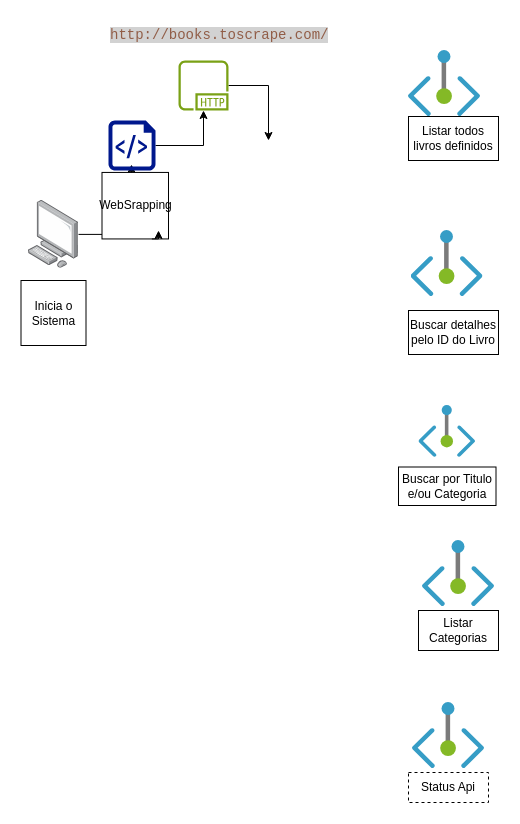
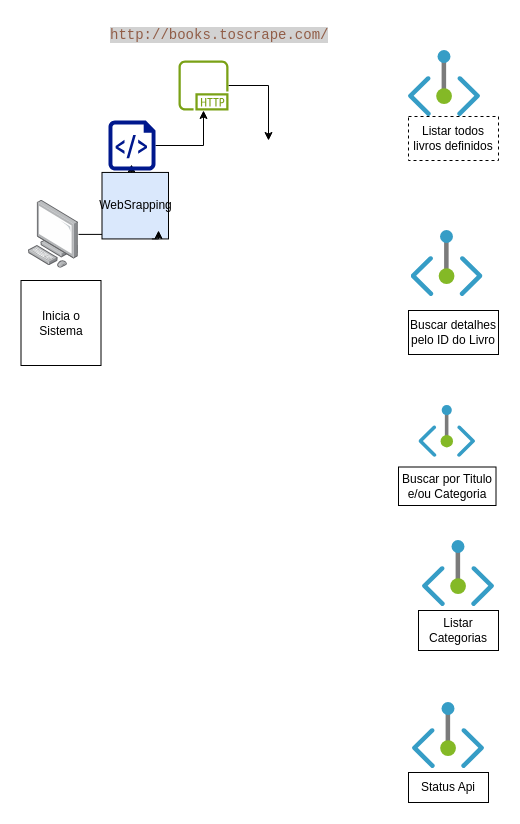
node "Listar todos livros definidos": style solid -> dashed
node "WebSrapping": fillcolor #ffffff -> #dae8fc
node "Inicia o Sistema": size 65x65 -> 80x85
node "Status Api": style dashed -> solid
